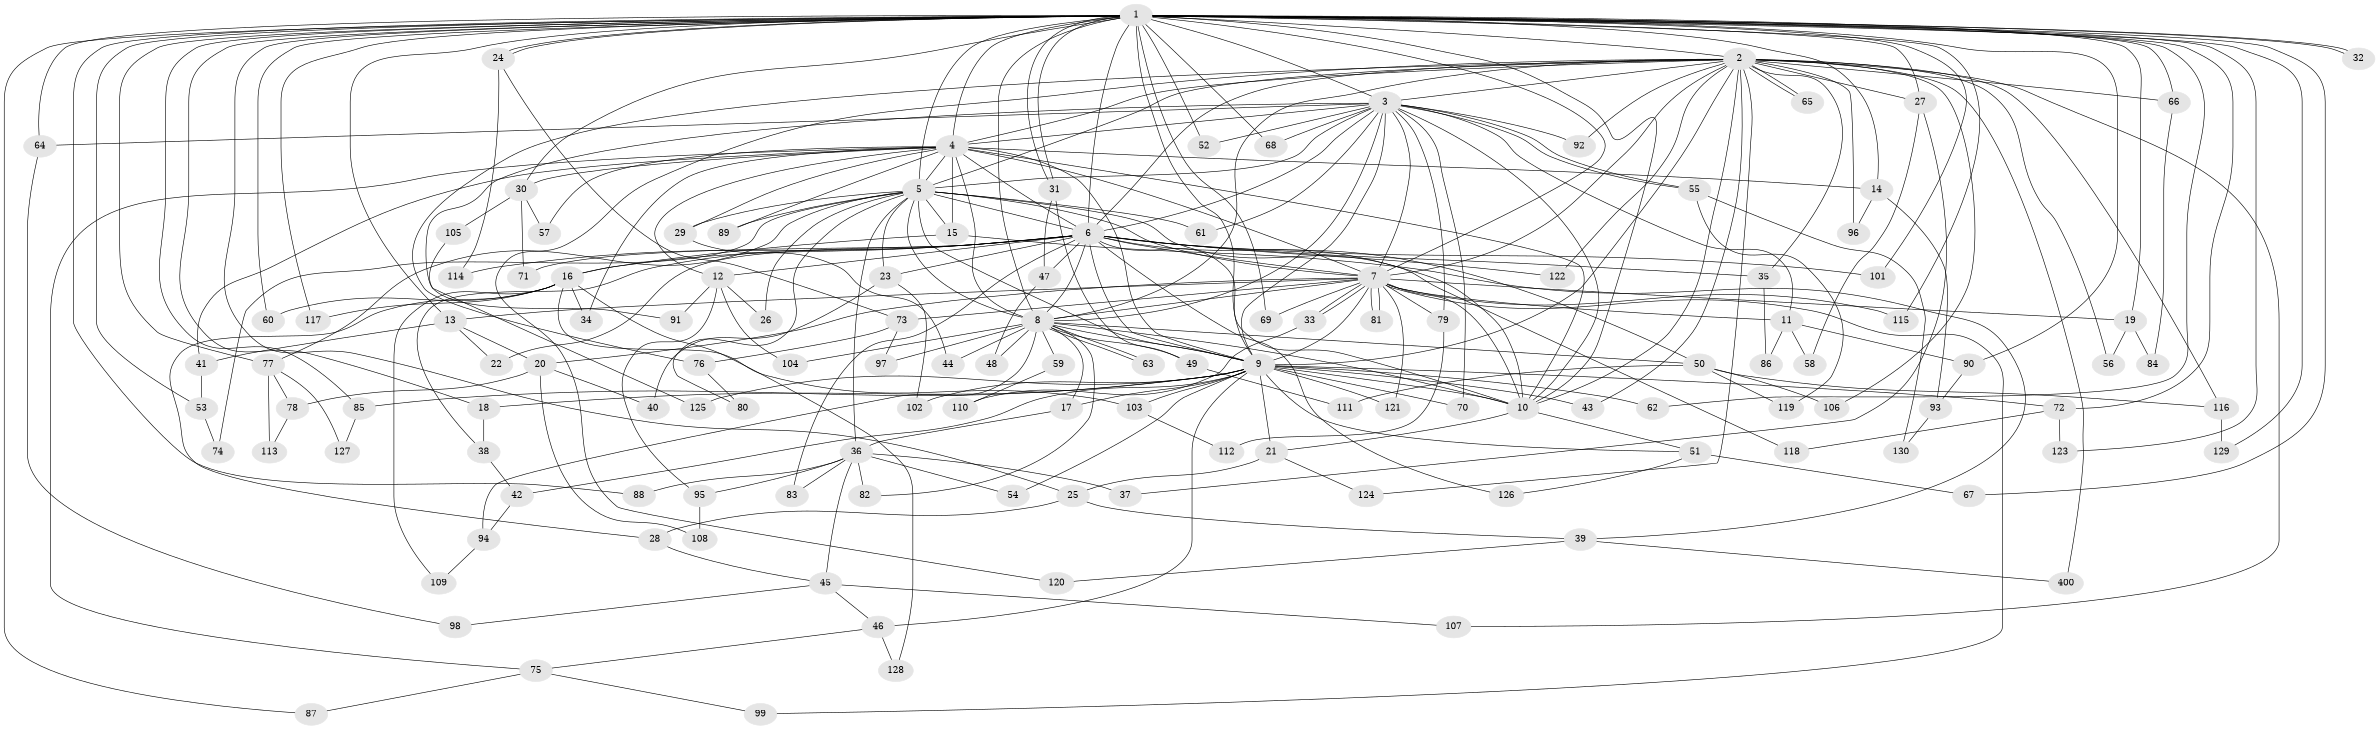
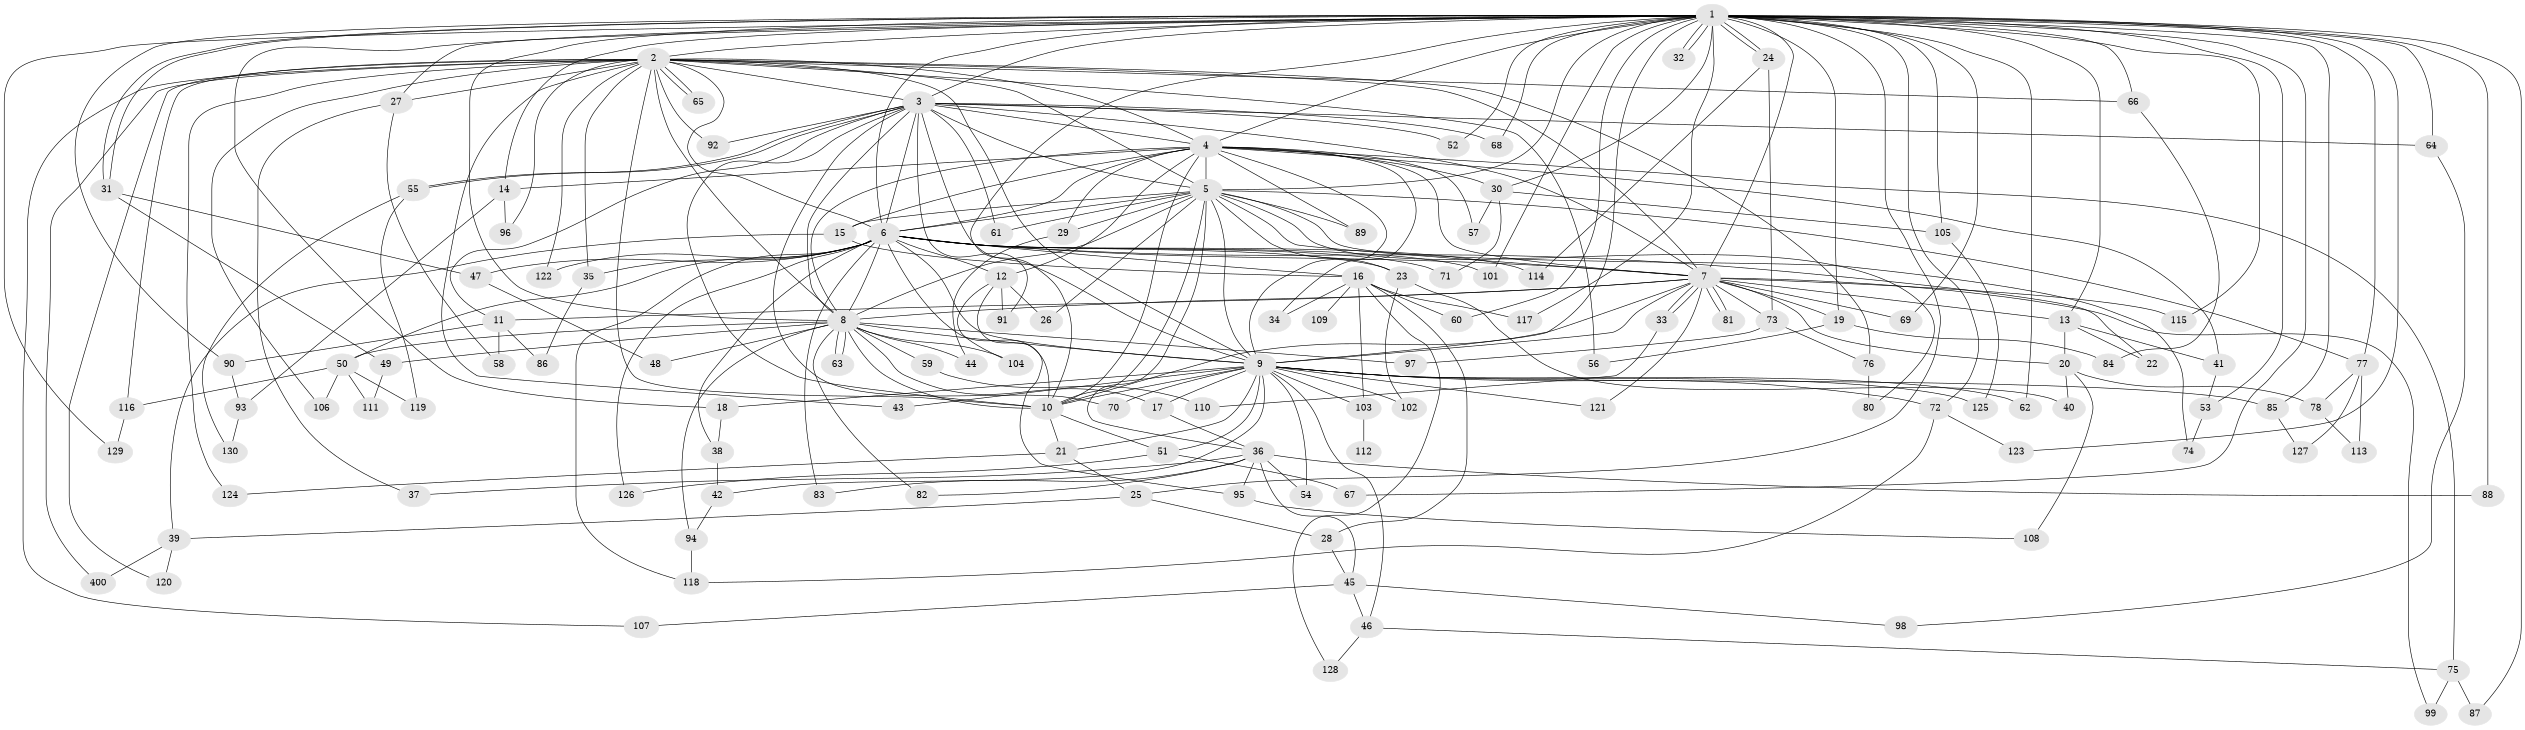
edge "1" -- "105": added
node "79": removed
edge "94" -- "109": now "94" -- "118"
